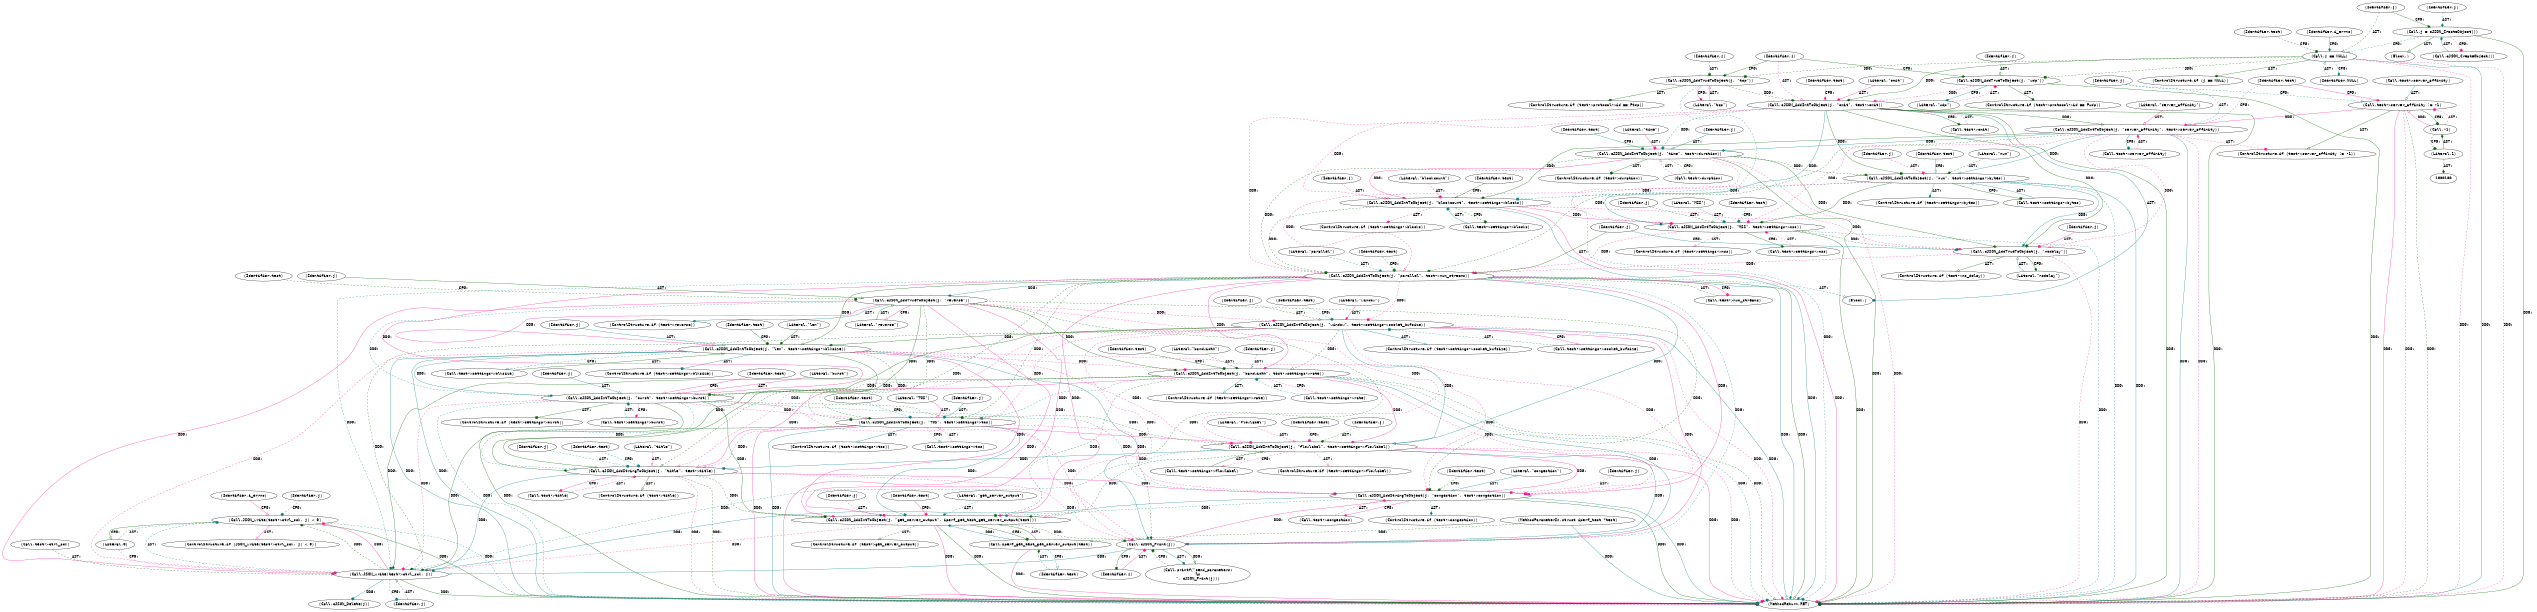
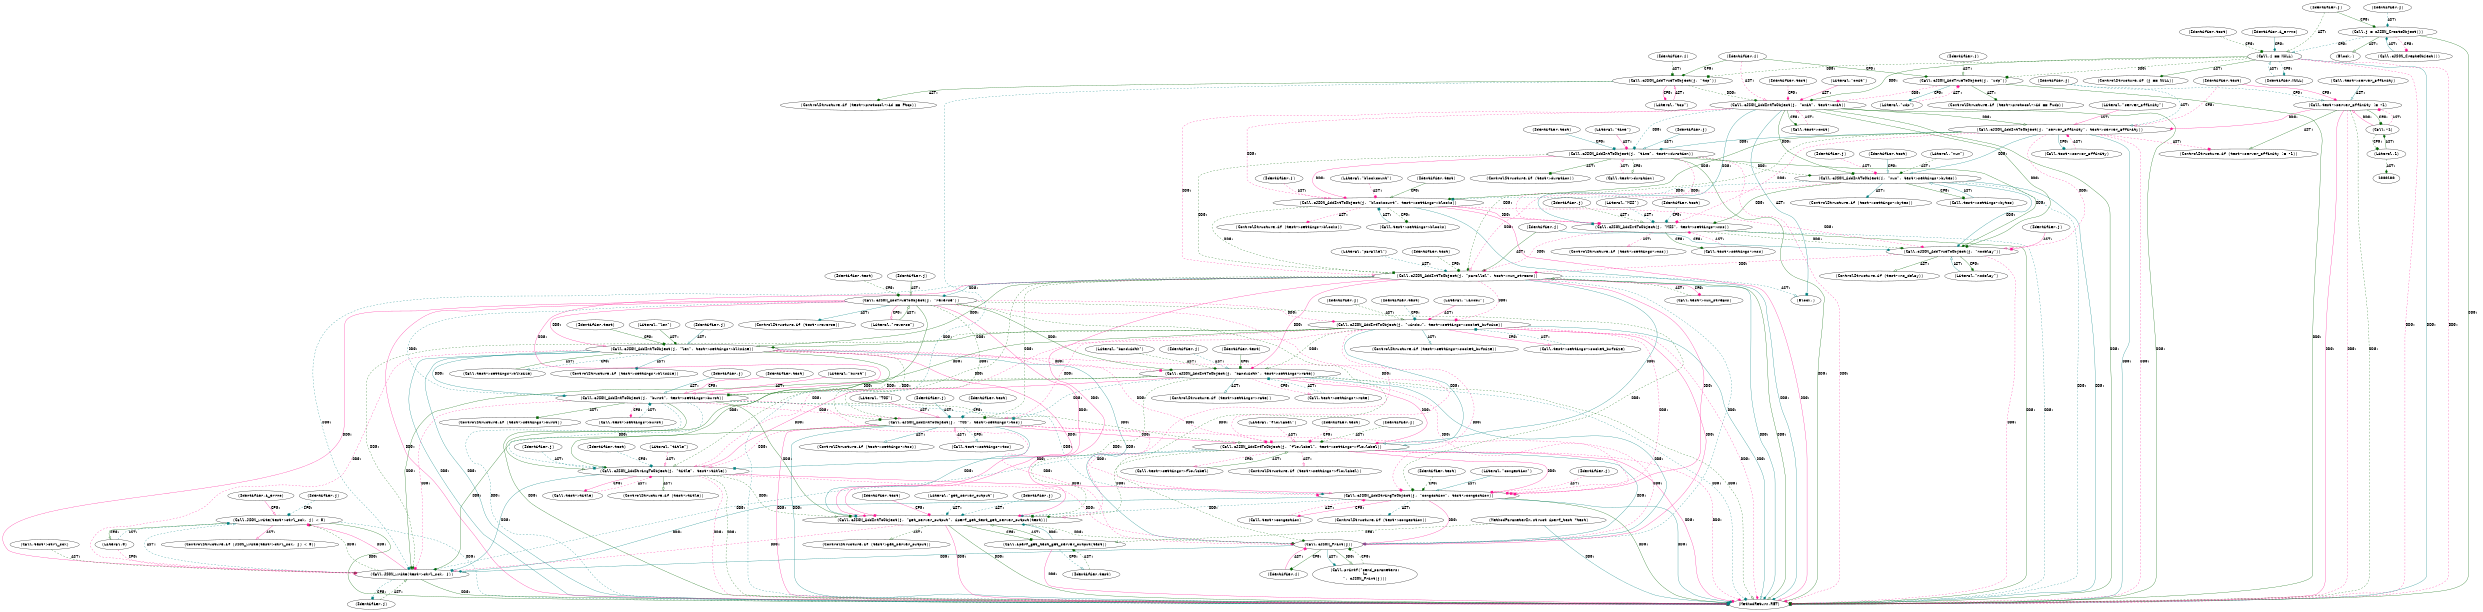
edge "(MethodParameterIn,struct iperf_test *test)" -> "(Call,iperf_get_test_get_server_output(test))": label "DDG: " -> "CFG: "
node "(Call,cJSON_Delete(j))": removed
